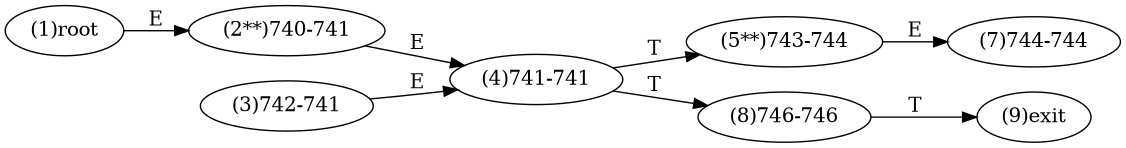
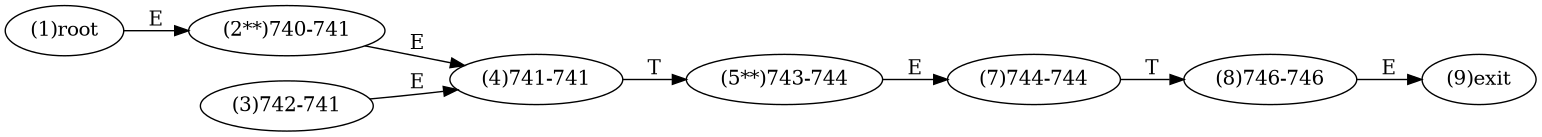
edge "(4)741-741" -> "(8)746-746": now "(7)744-744" -> "(8)746-746"
edge "(8)746-746" -> "(9)exit": label "T" -> "E"
